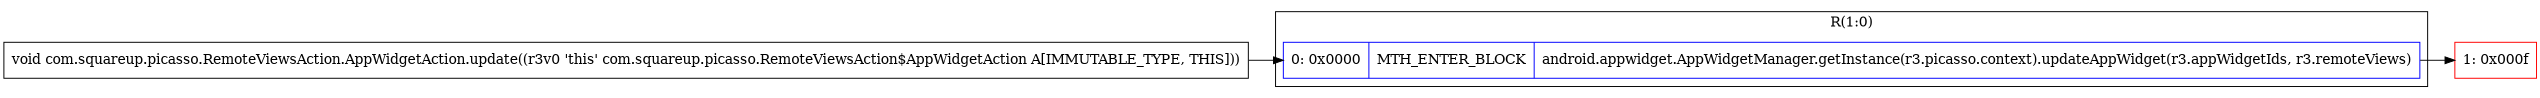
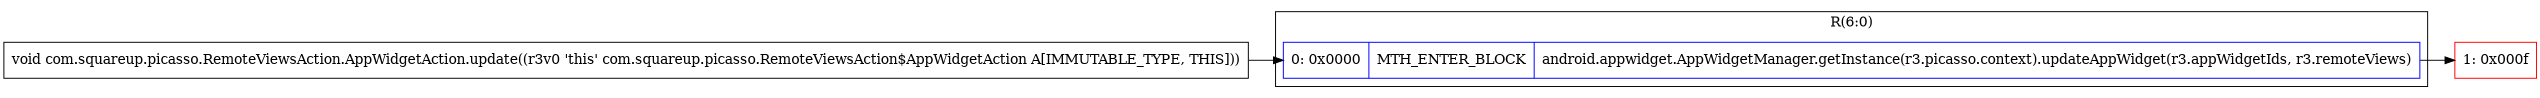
cluster "R(1:0)": label "R(1:0)" -> "R(6:0)"
